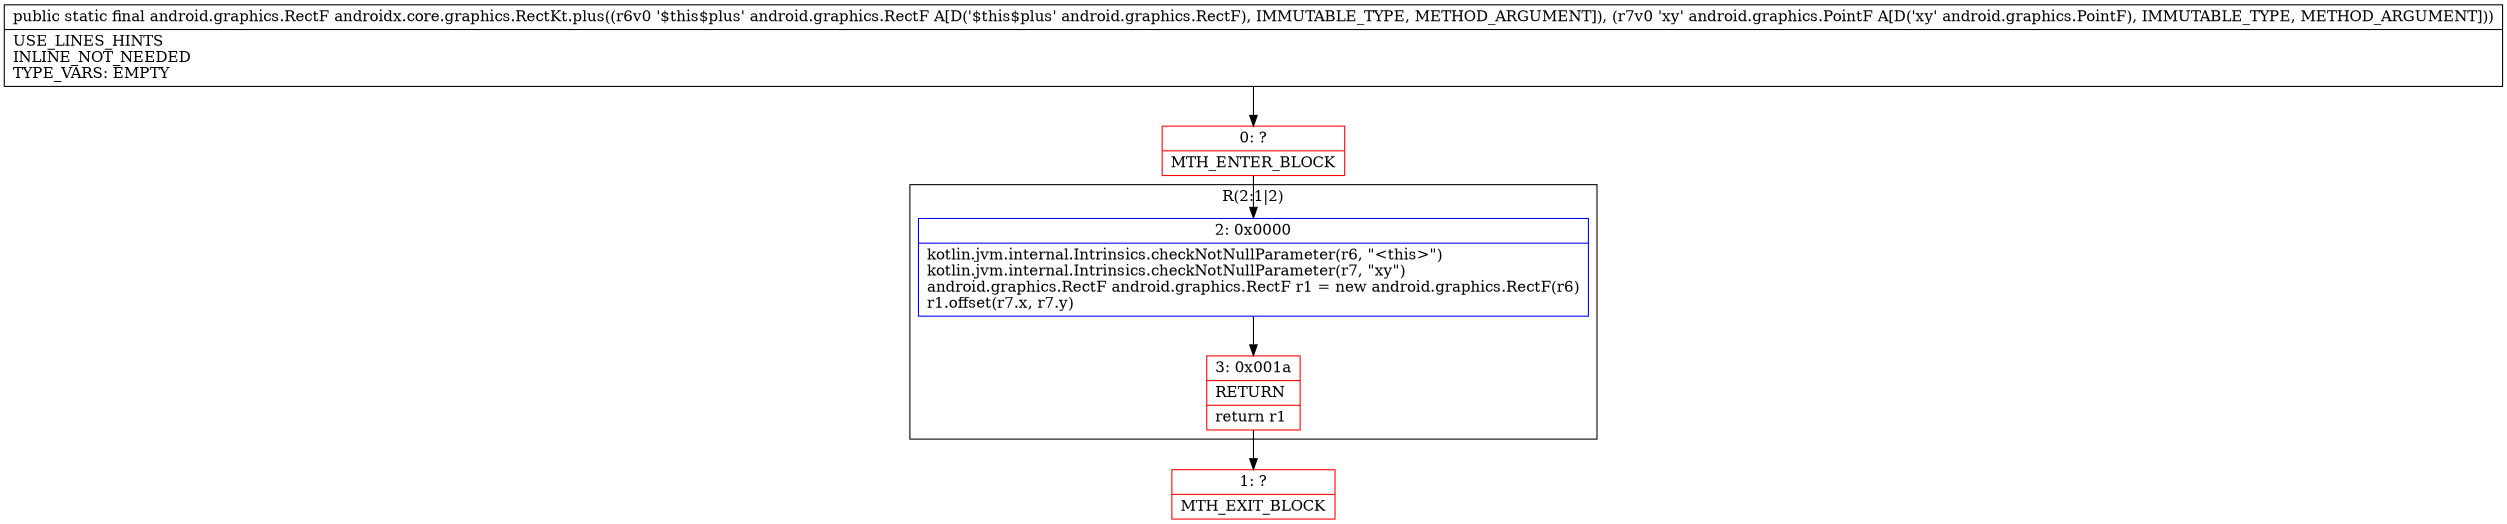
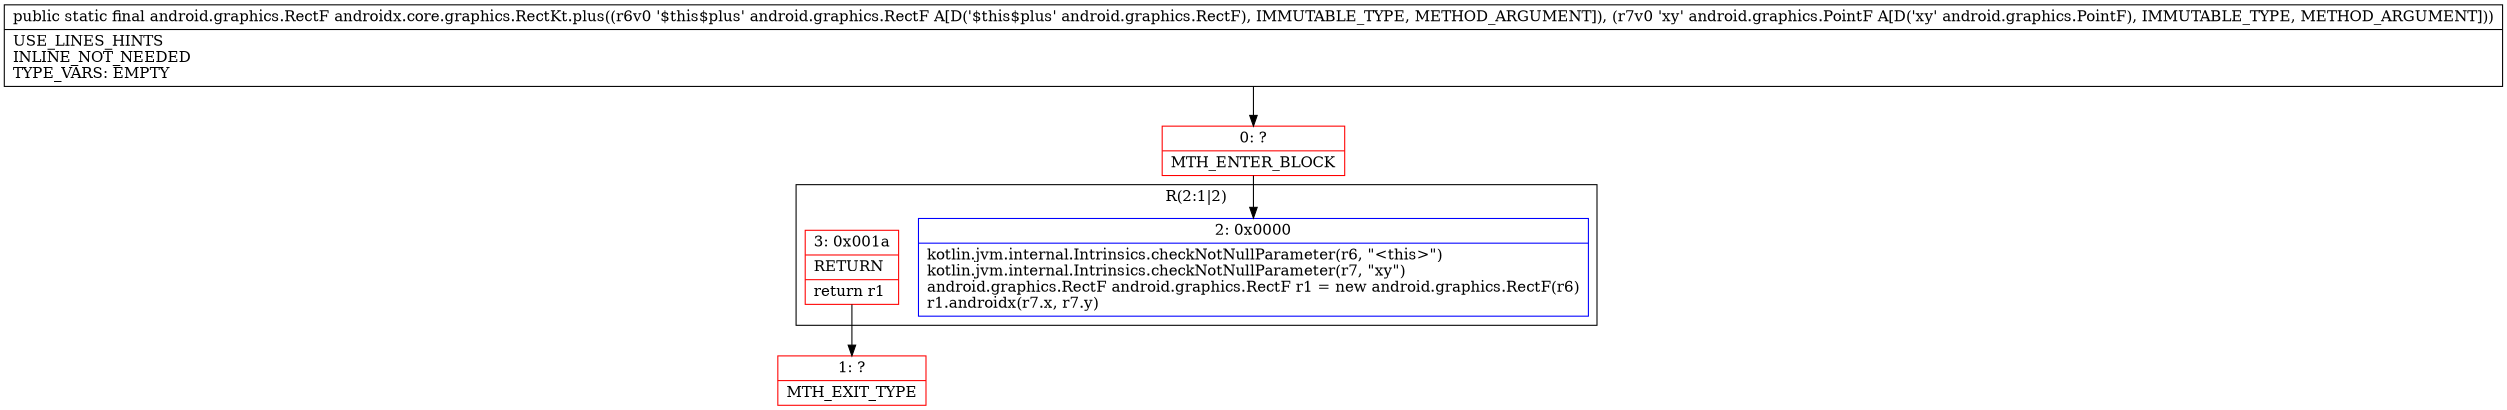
node "2: 0x0000": text "r1.offset(r7.x, r7.y)" -> "r1.androidx(r7.x, r7.y)"
edge "2: 0x0000" -> "3: 0x001a": removed
node "1: ?": text "MTH_EXIT_BLOCK" -> "MTH_EXIT_TYPE"
